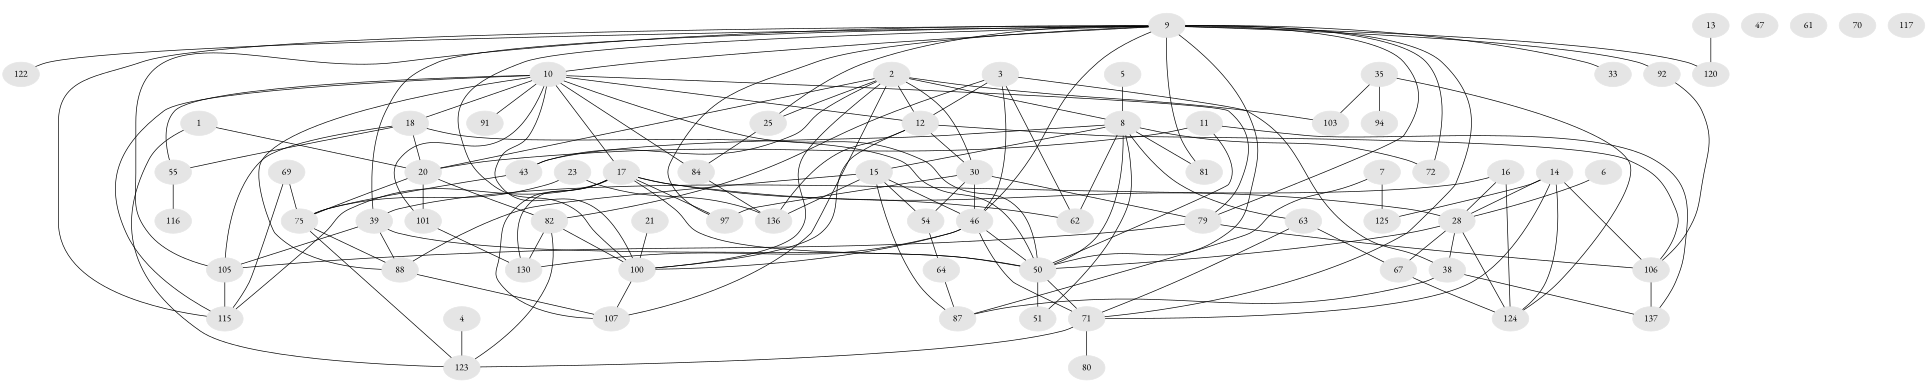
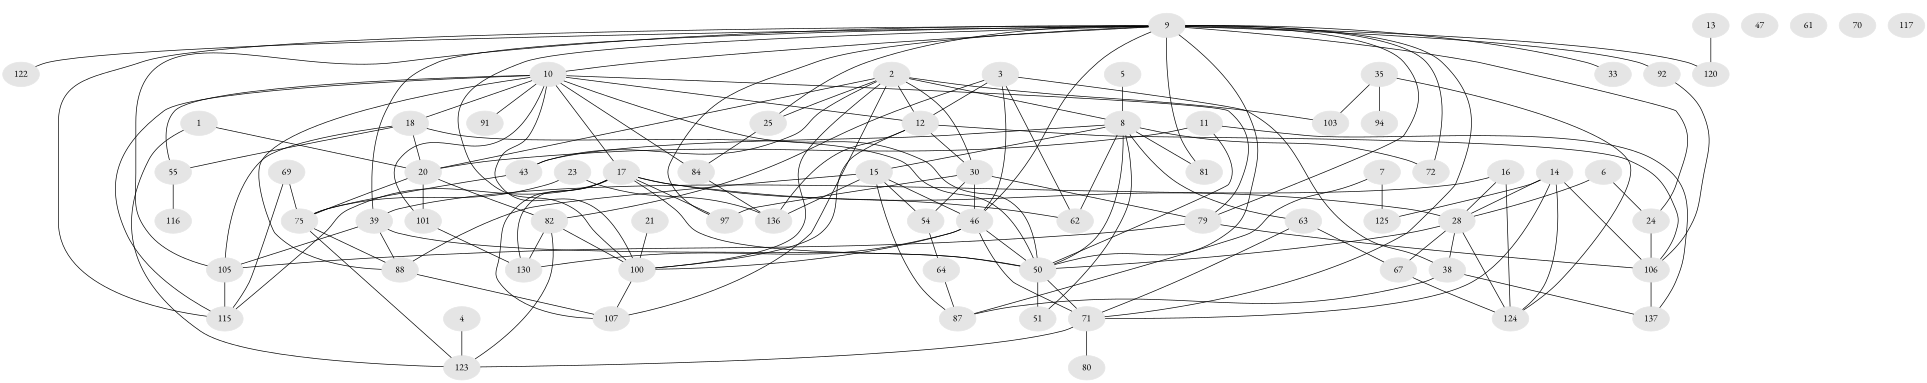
node "24": added
